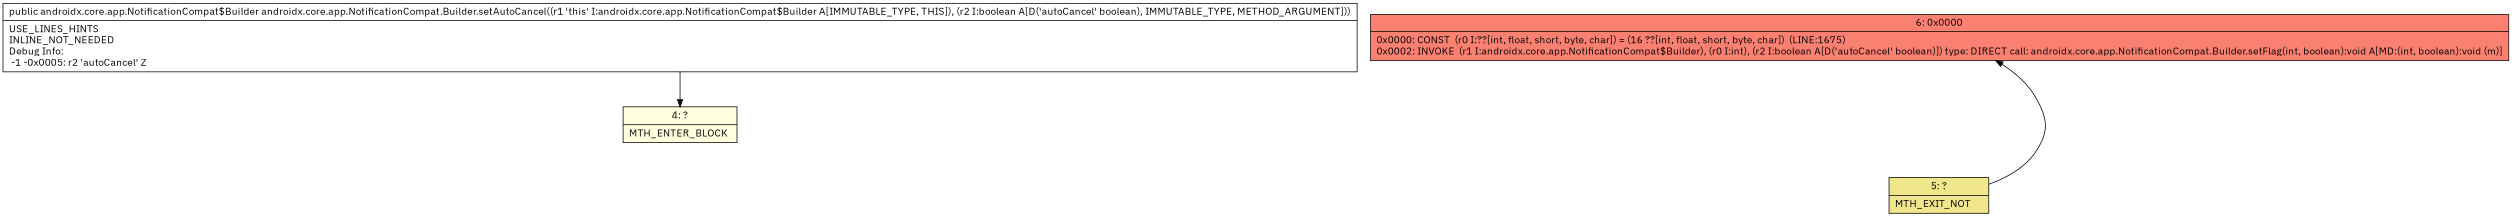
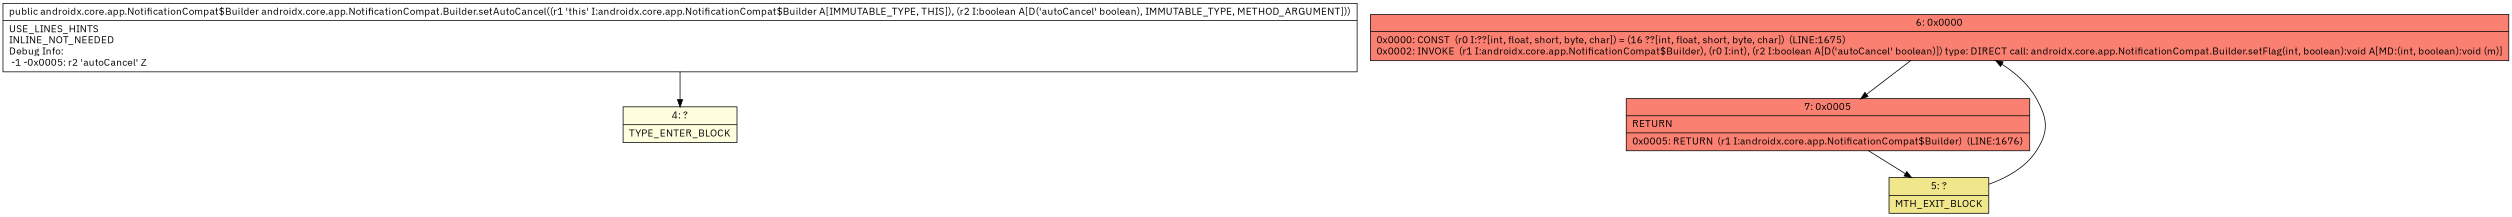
node "7: 0x0005": added
node "4: ?": text "MTH_ENTER_BLOCK" -> "TYPE_ENTER_BLOCK"
node "5: ?": text "MTH_EXIT_NOT" -> "MTH_EXIT_BLOCK"
